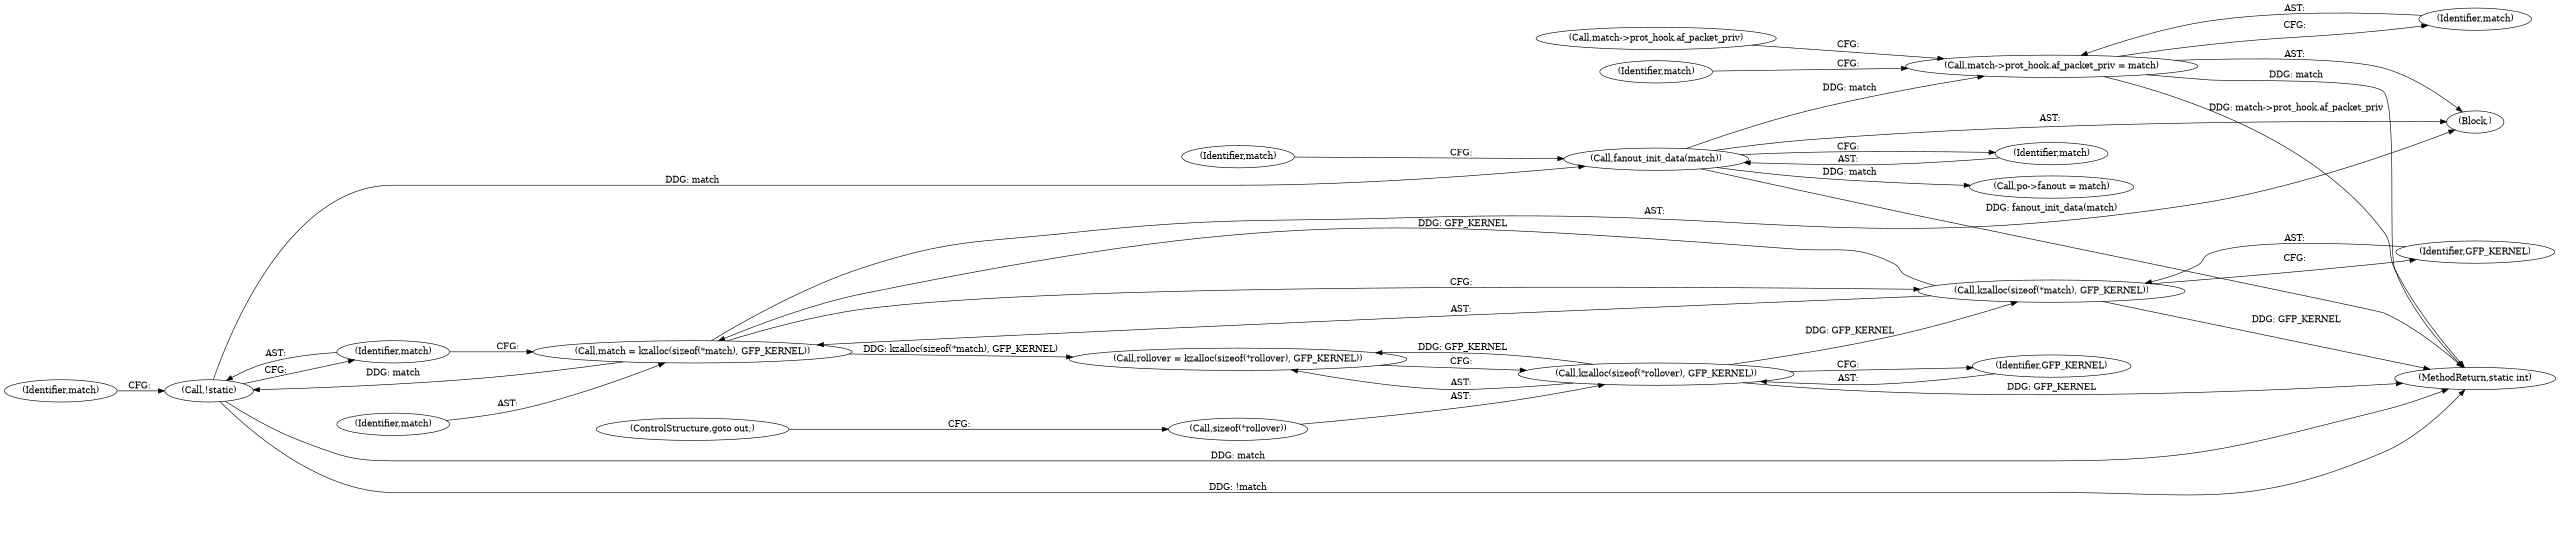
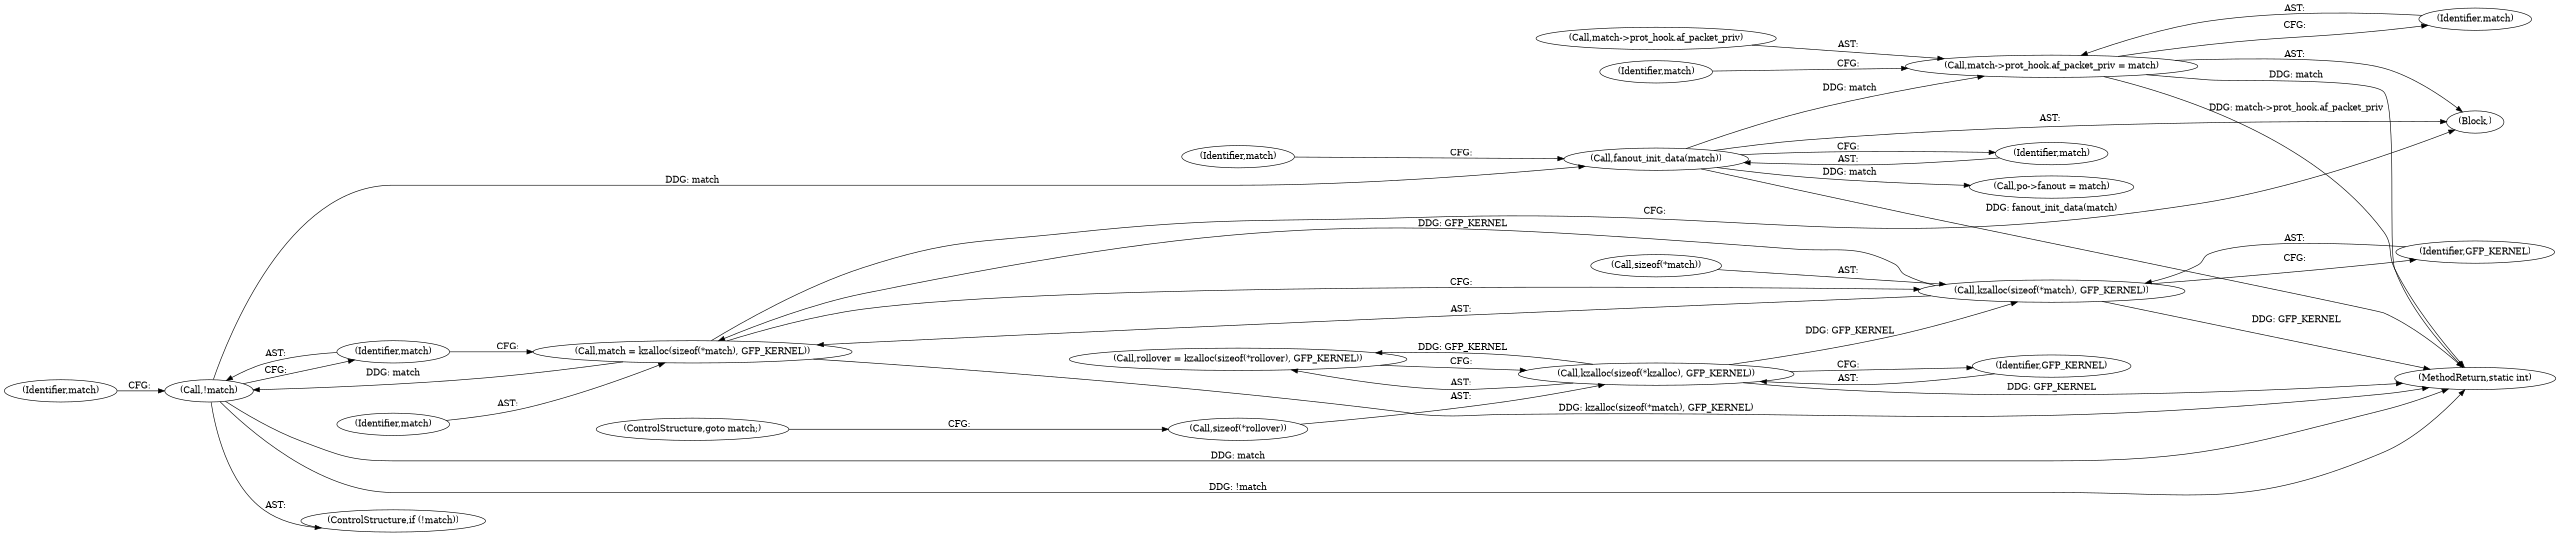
edge "(Call,match->prot_hook.af_packet_priv)" -> "(Call,match->prot_hook.af_packet_priv = match)": label "CFG: " -> "AST: "
edge "(Call,match = kzalloc(sizeof(*match), GFP_KERNEL))" -> "(Block,)": label "AST: " -> "CFG: "
node "(Call,sizeof(*match))": added
edge "(Call,match = kzalloc(sizeof(*match), GFP_KERNEL))" -> "(Call,rollover = kzalloc(sizeof(*rollover), GFP_KERNEL))": now "(Call,match = kzalloc(sizeof(*match), GFP_KERNEL))" -> "(MethodReturn,static int)"
node "(Call,kzalloc(sizeof(*rollover), GFP_KERNEL))": label "(Call,kzalloc(sizeof(*rollover), GFP_KERNEL))" -> "(Call,kzalloc(sizeof(*kzalloc), GFP_KERNEL))"
node "(Call,!static)": label "(Call,!static)" -> "(Call,!match)"
node "(ControlStructure,goto out;)": label "(ControlStructure,goto out;)" -> "(ControlStructure,goto match;)"
node "(ControlStructure,if (!match))": added
